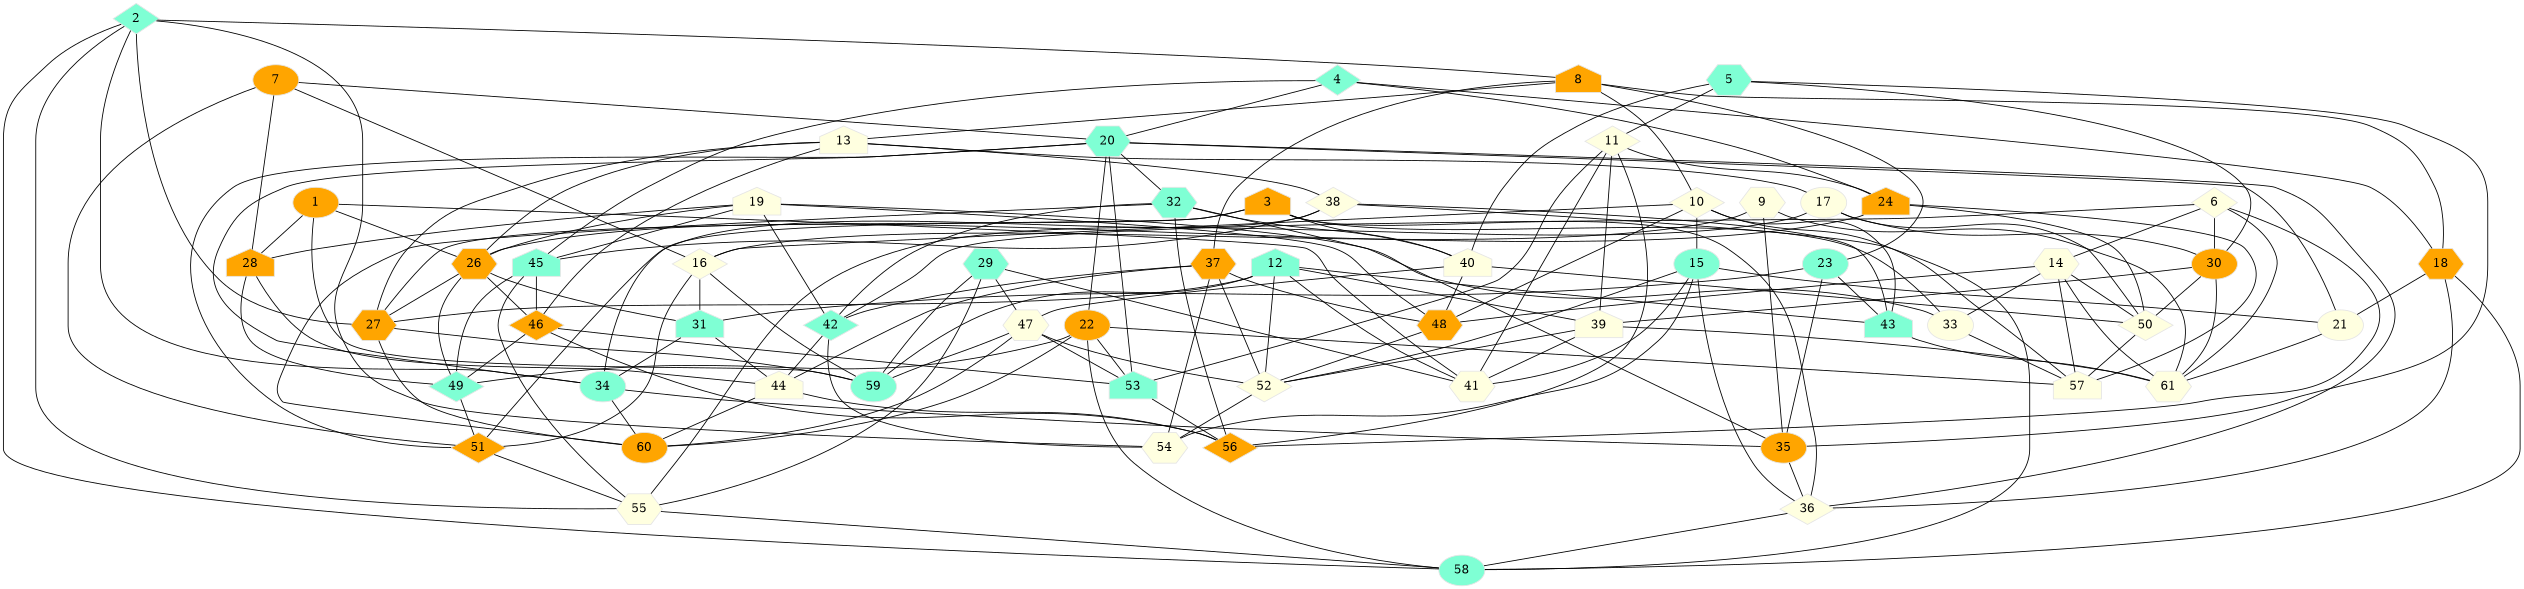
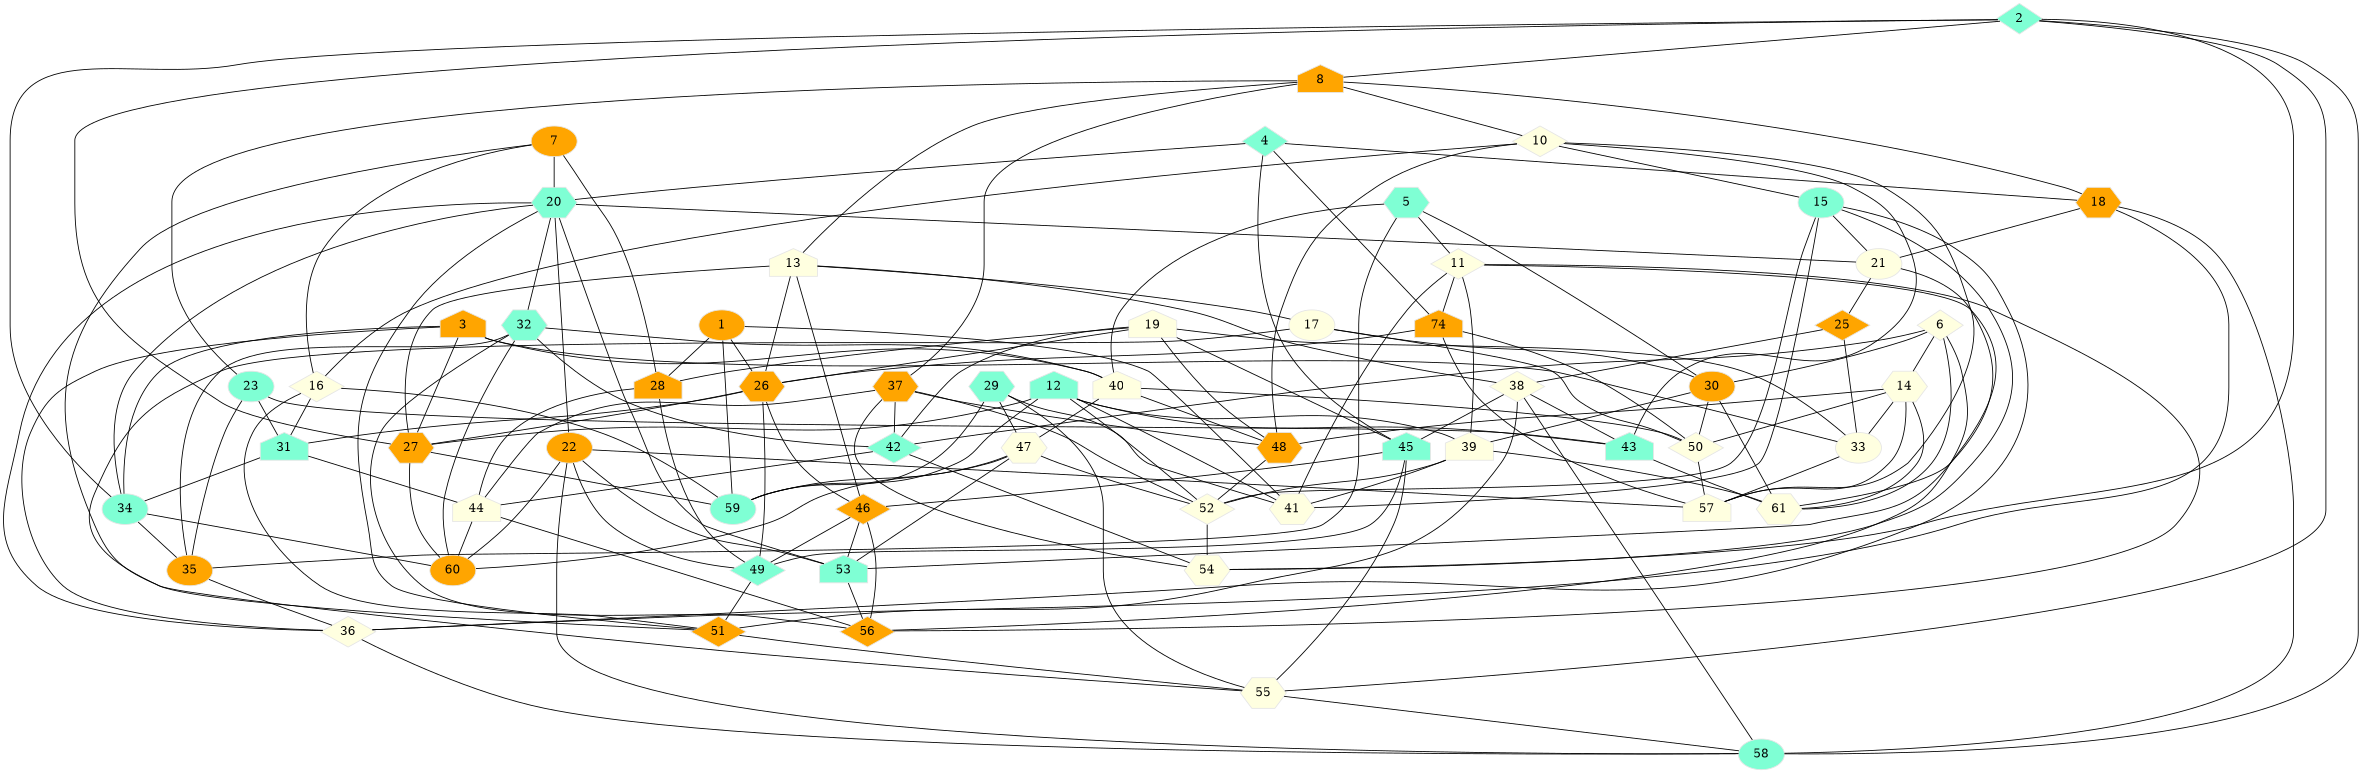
node "9": removed
node "24": label "24" -> "74"
node "25": added
